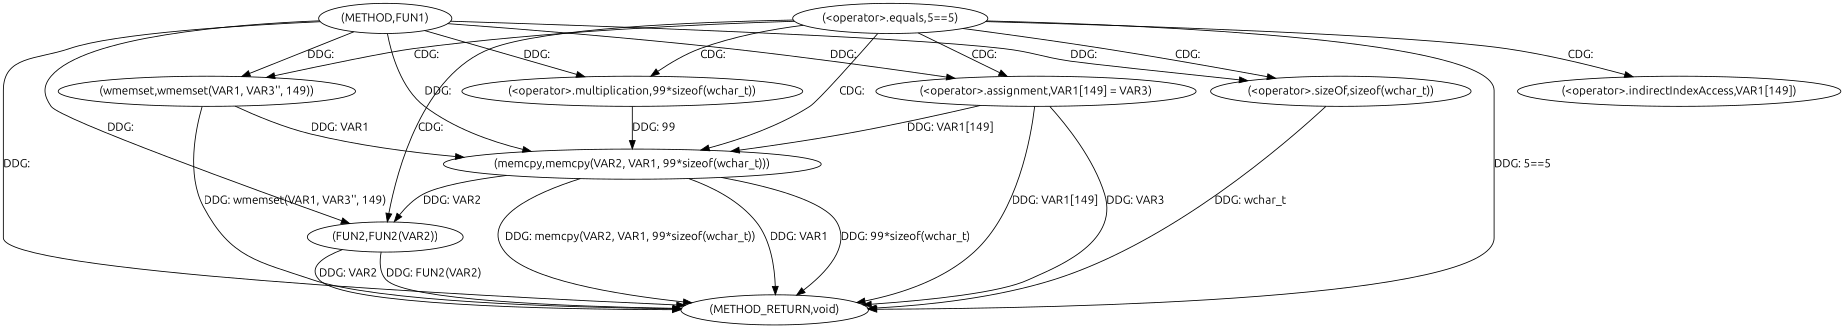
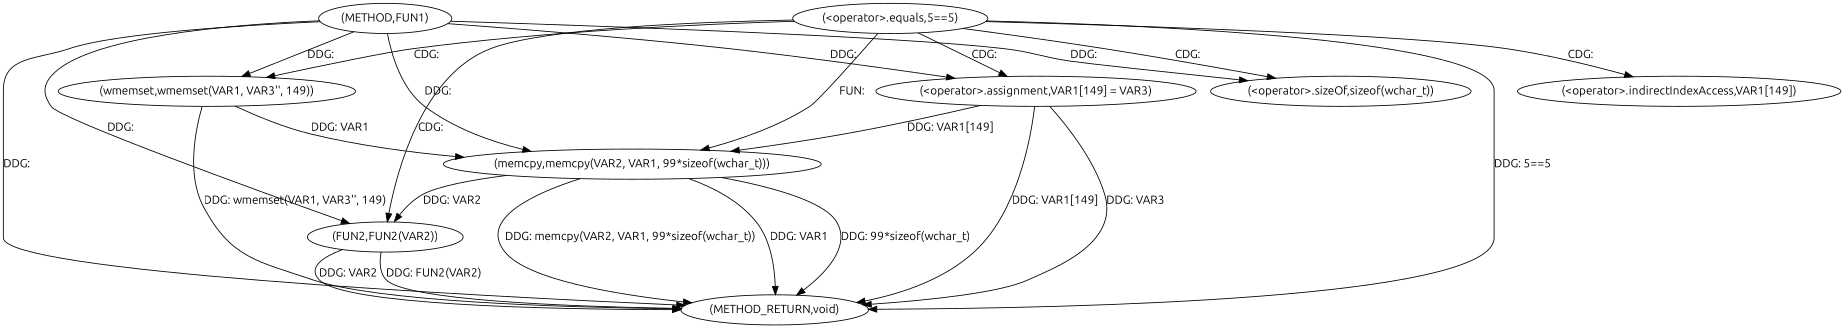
node "(<operator>.multiplication,99*sizeof(wchar_t))": removed
edge "(<operator>.equals,5==5)" -> "(memcpy,memcpy(VAR2, VAR1, 99*sizeof(wchar_t)))": label "CDG: " -> "FUN: "
edge "(<operator>.sizeOf,sizeof(wchar_t))" -> "(METHOD_RETURN,void)": removed, label "DDG: wchar_t"
